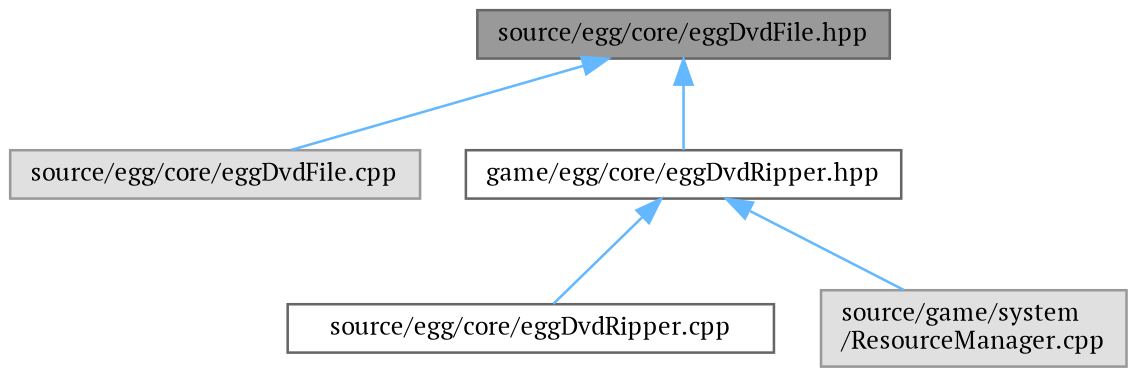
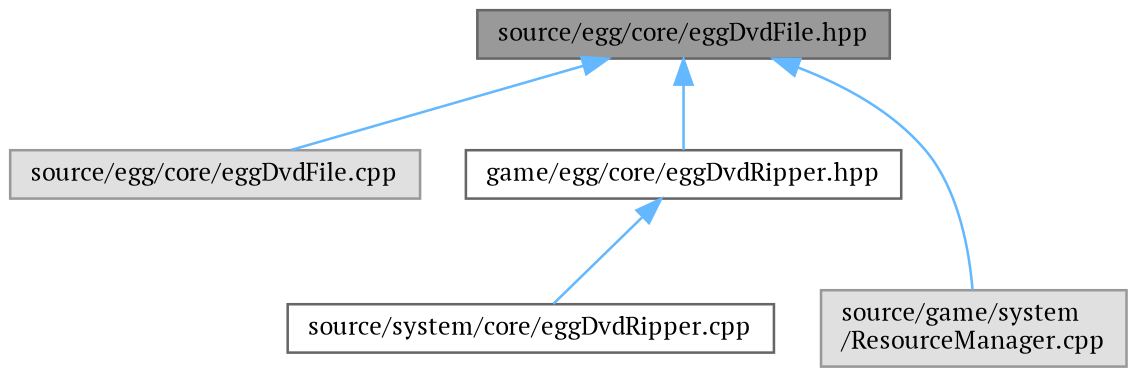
edge "source/game/system /ResourceManager.cpp" -> "game/egg/core/eggDvdRipper.hpp": now "source/game/system /ResourceManager.cpp" -> "source/egg/core/eggDvdFile.hpp"
node "source/egg/core/eggDvdRipper.cpp": label "source/egg/core/eggDvdRipper.cpp" -> "source/system/core/eggDvdRipper.cpp"
